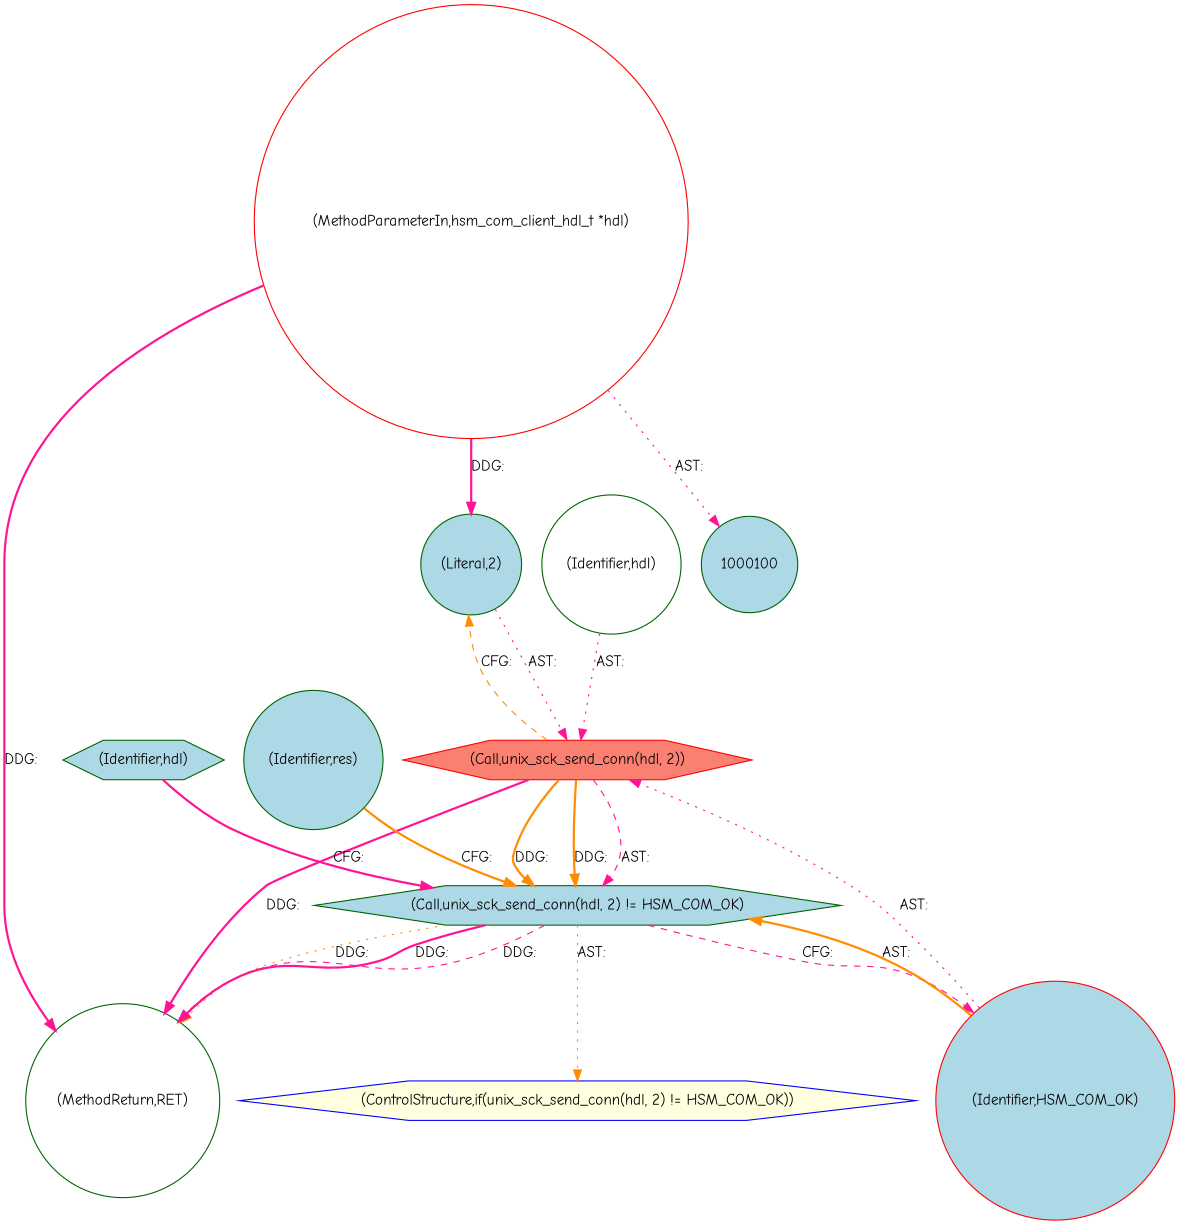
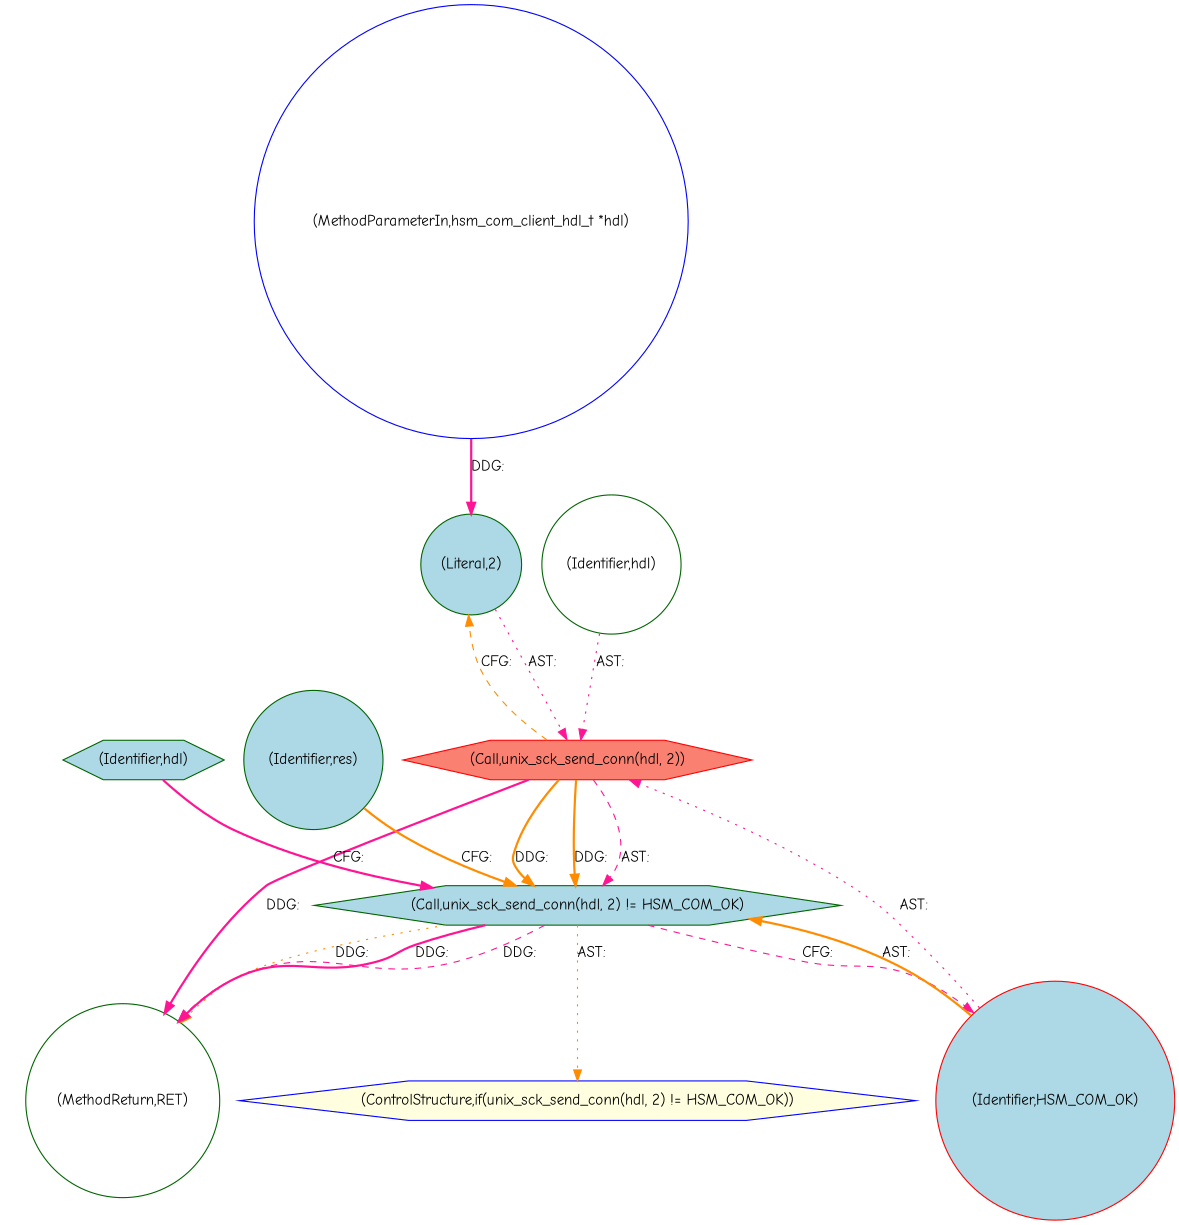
node "(MethodParameterIn,hsm_com_client_hdl_t *hdl)": color red -> blue
node "1000100": removed
edge "(MethodParameterIn,hsm_com_client_hdl_t *hdl)" -> "(MethodReturn,RET)": removed, label "DDG:"
